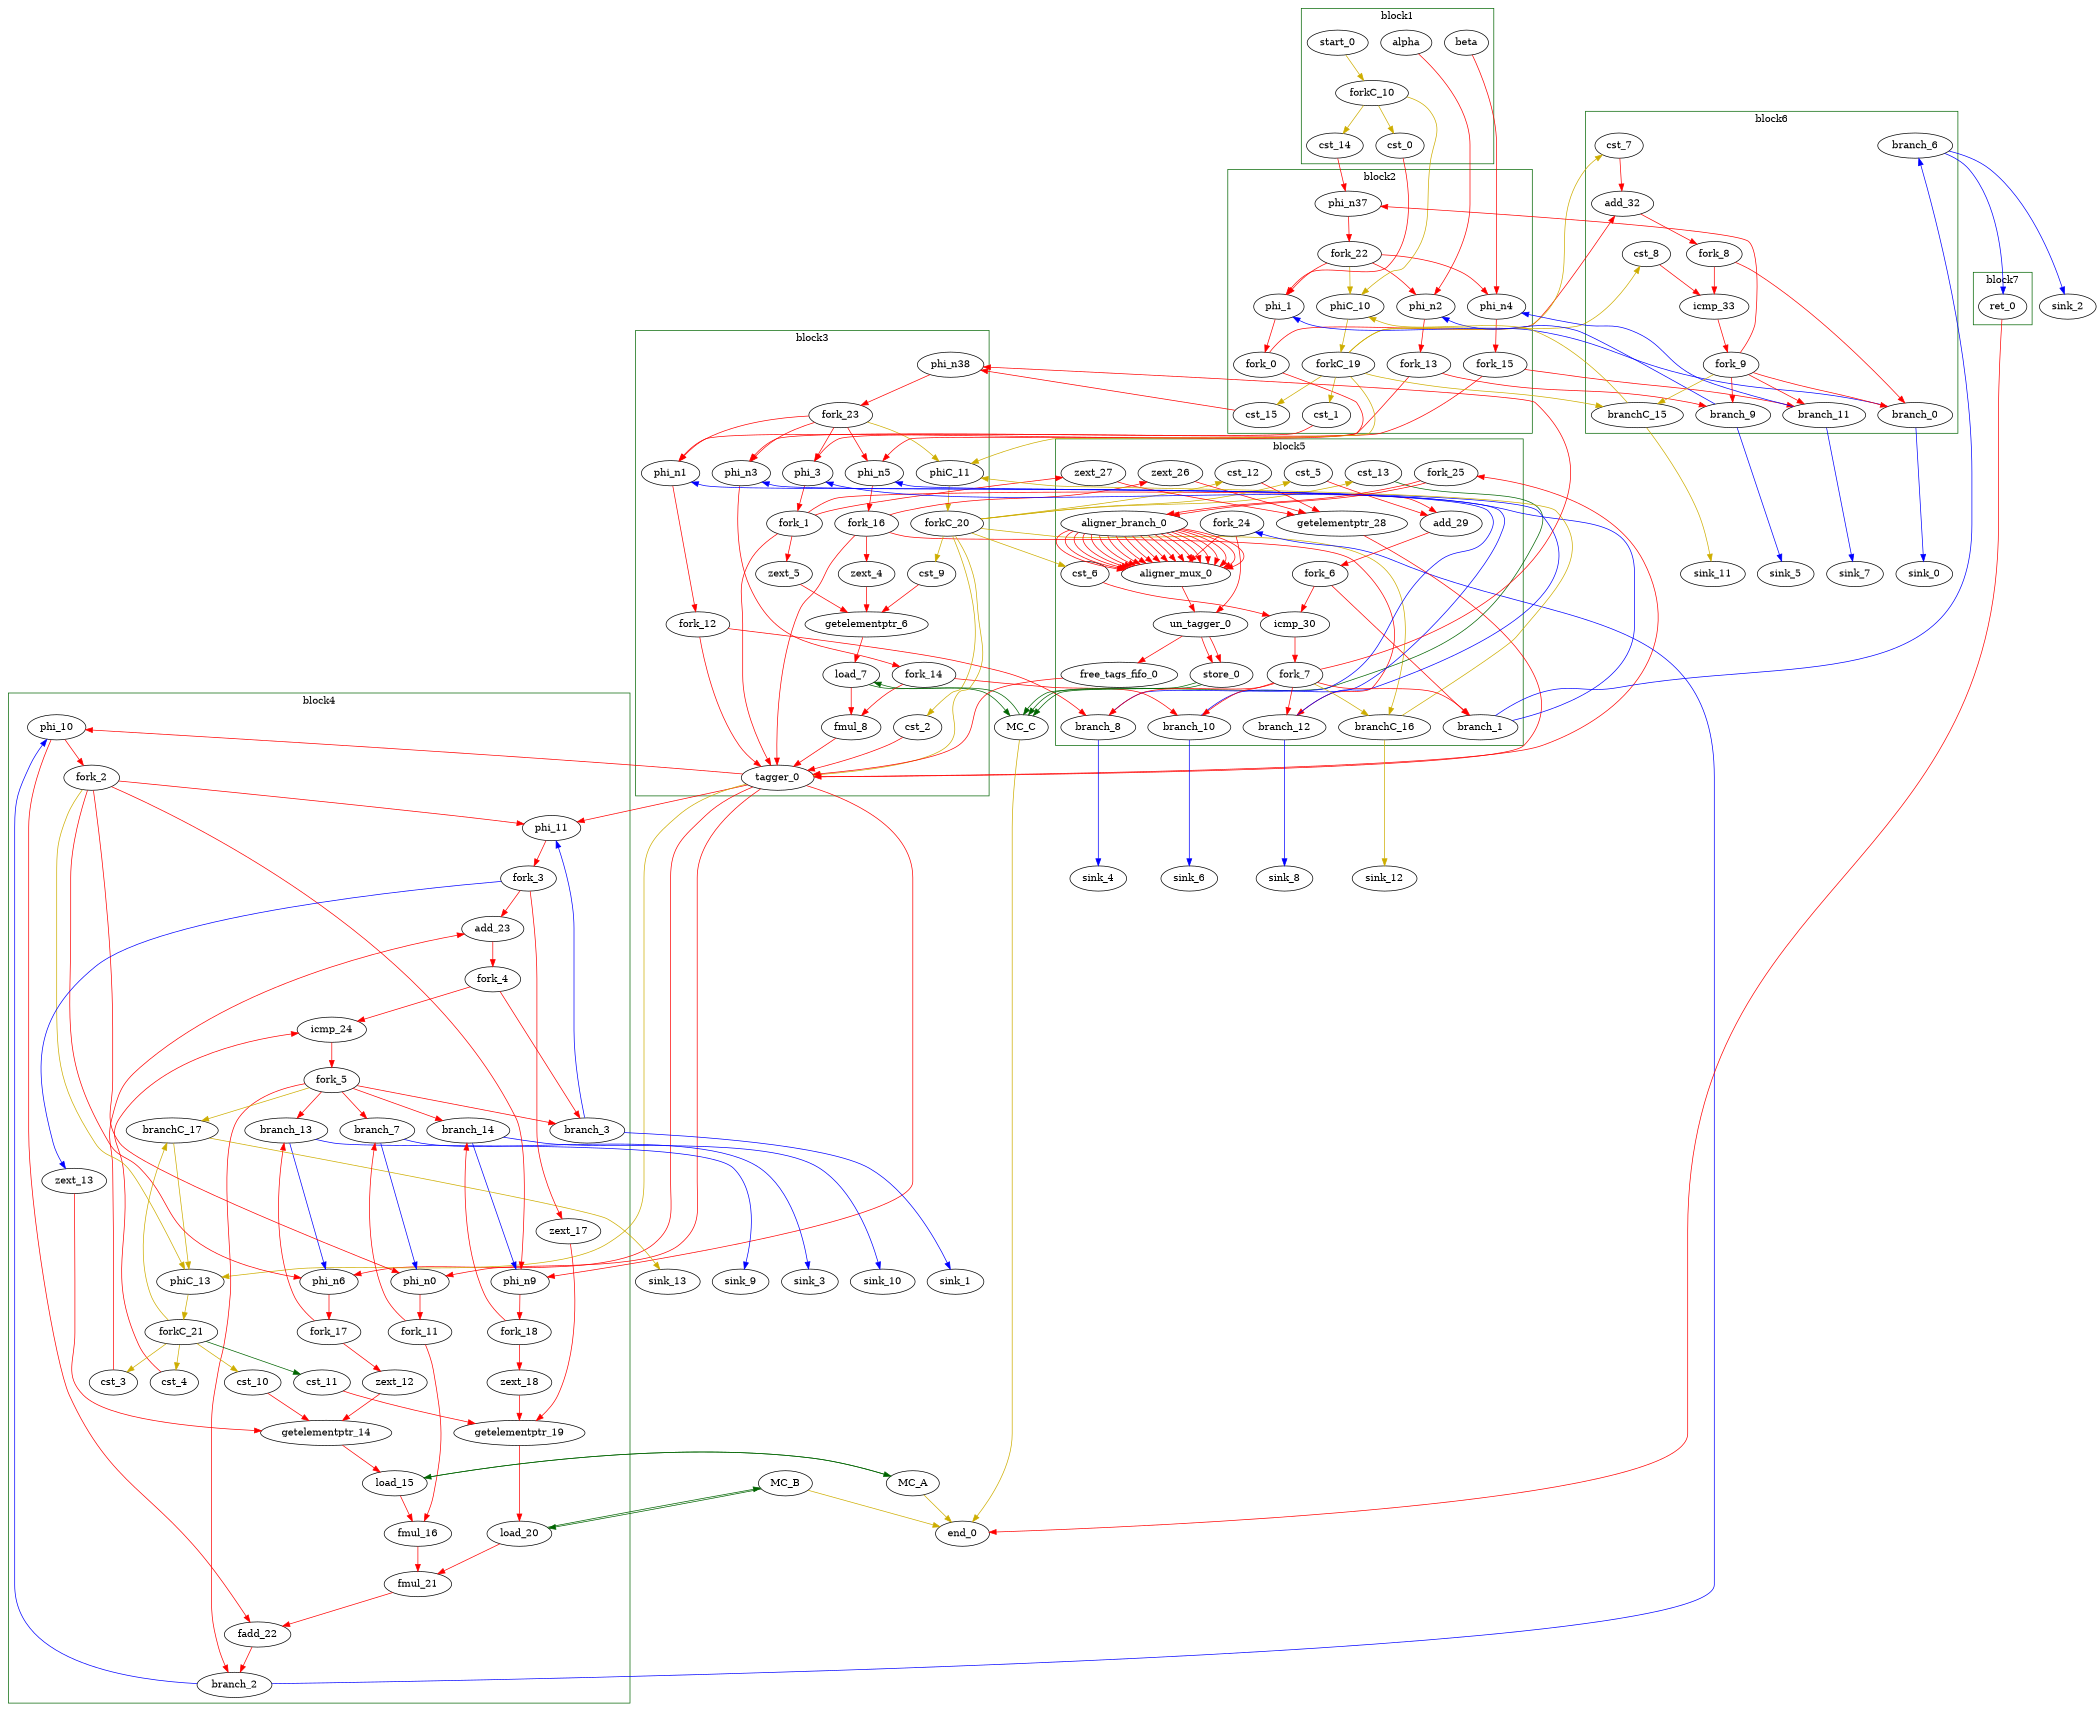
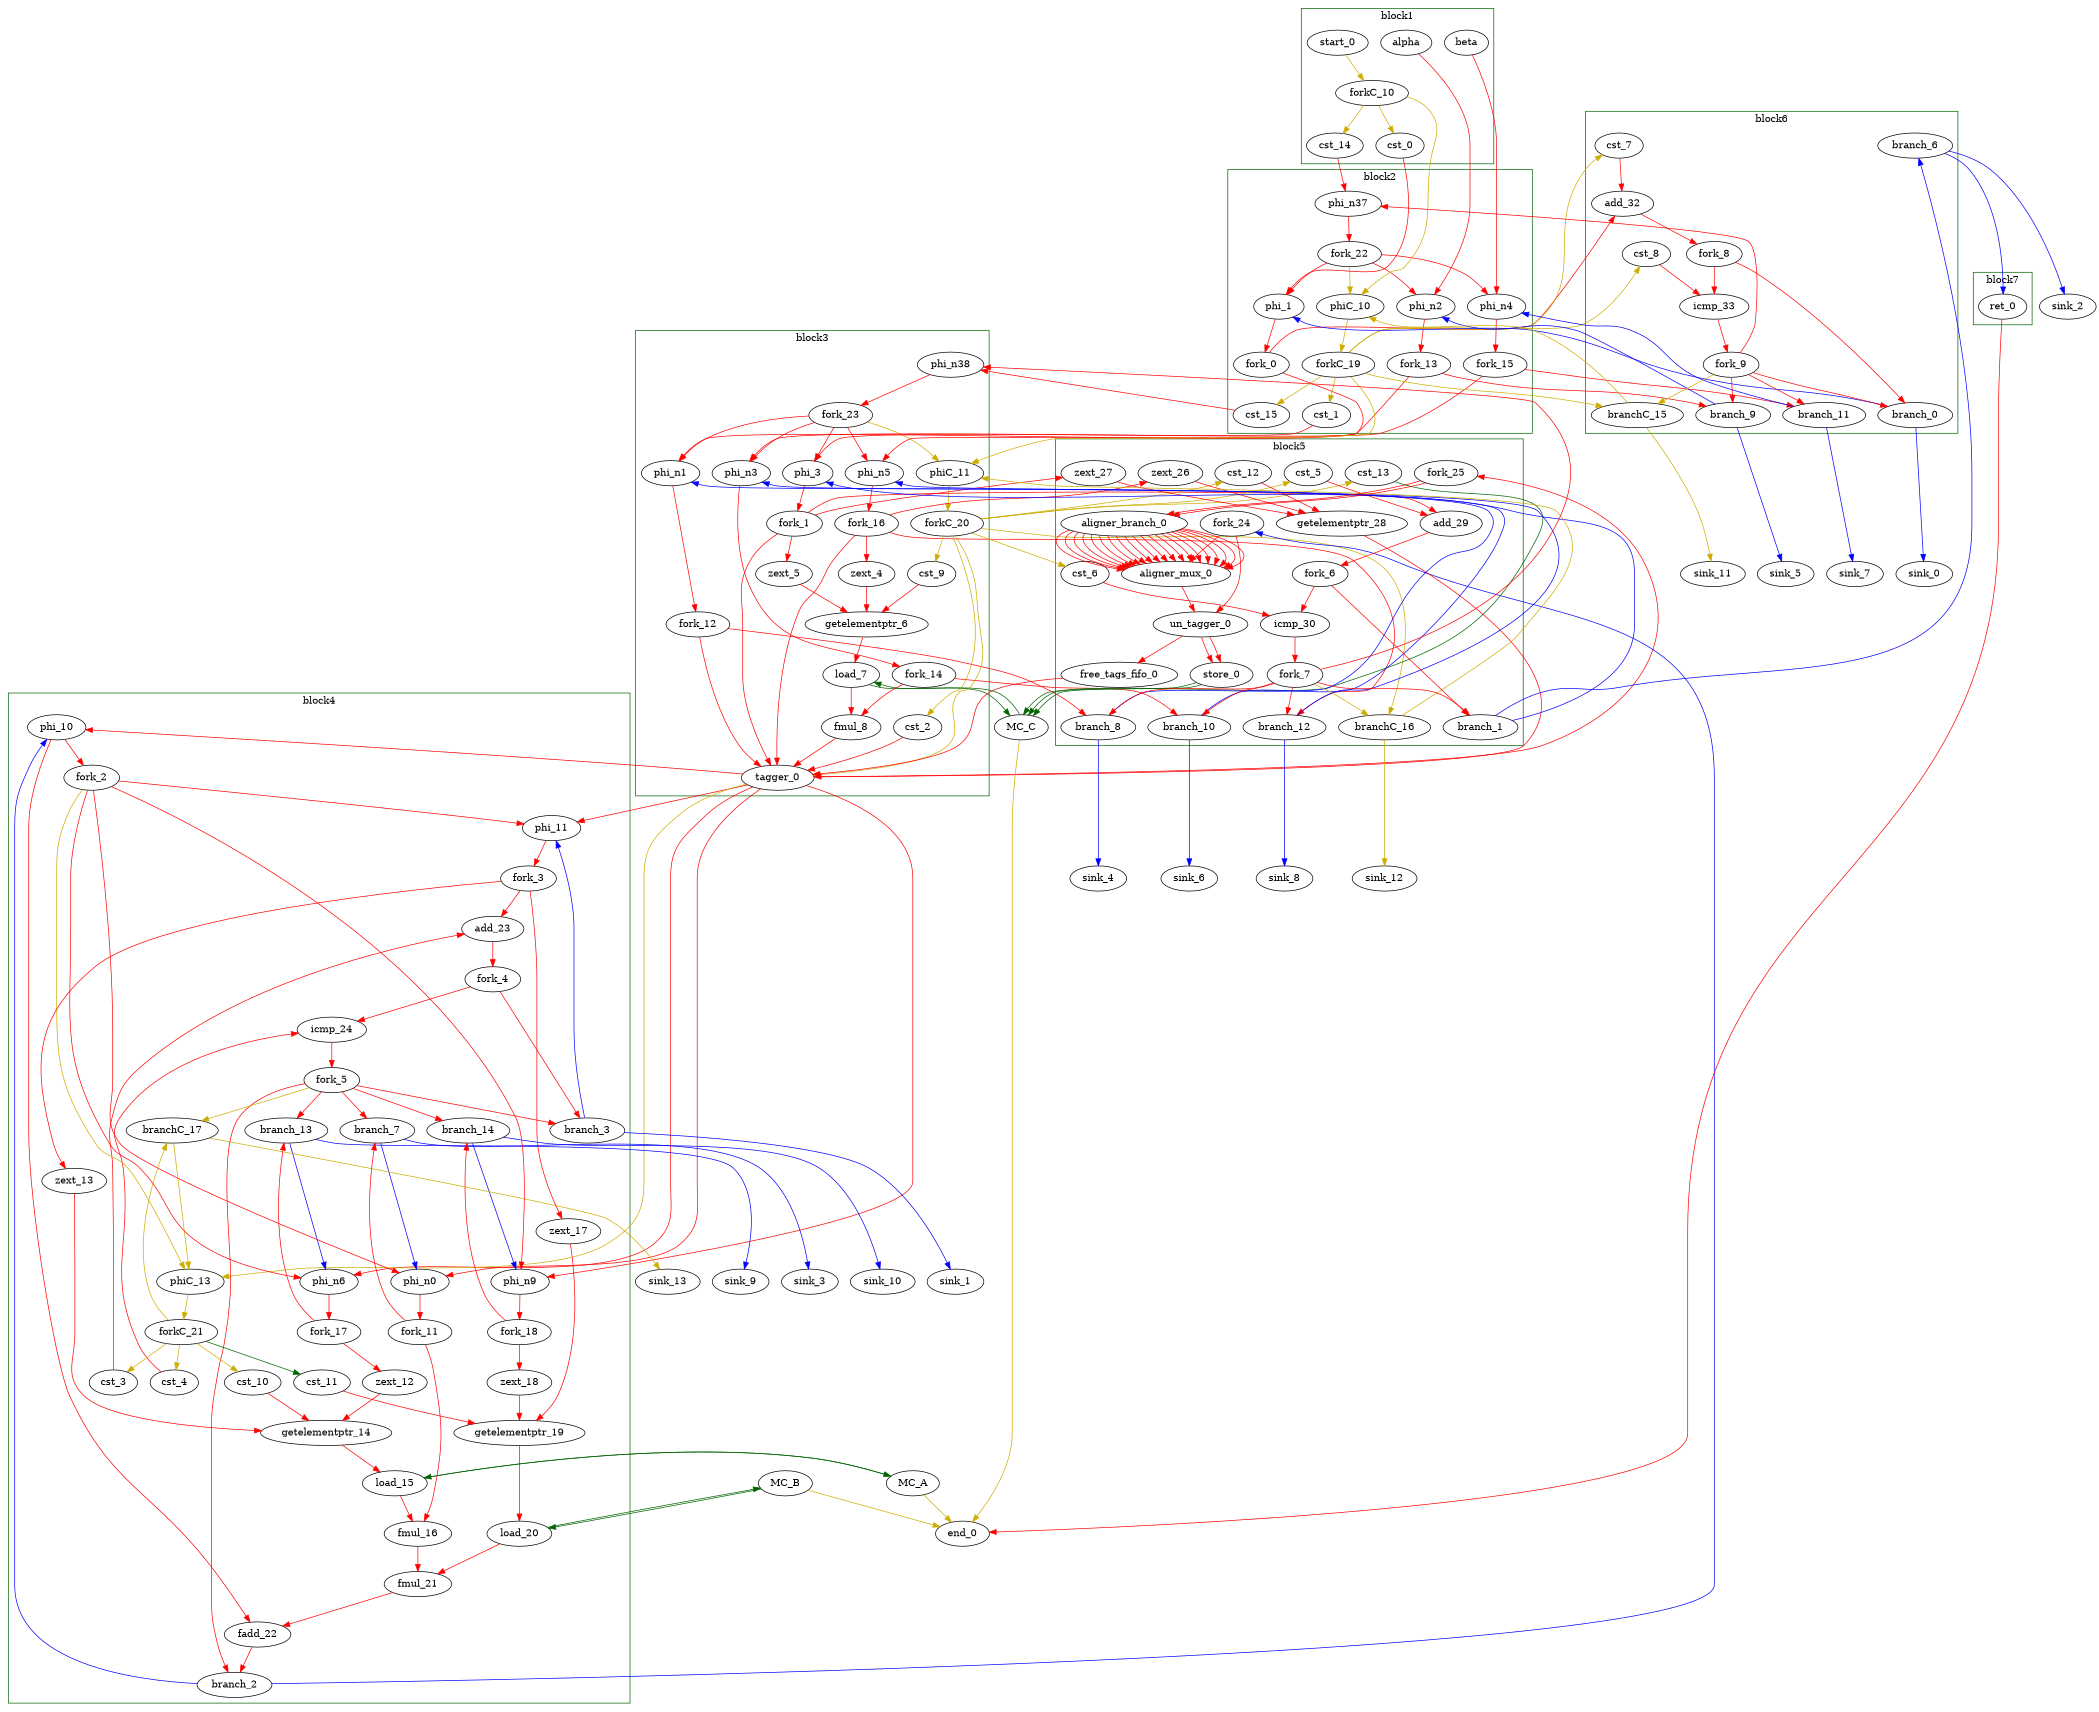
edge "fork_3" -> "zext_13": color blue -> red
